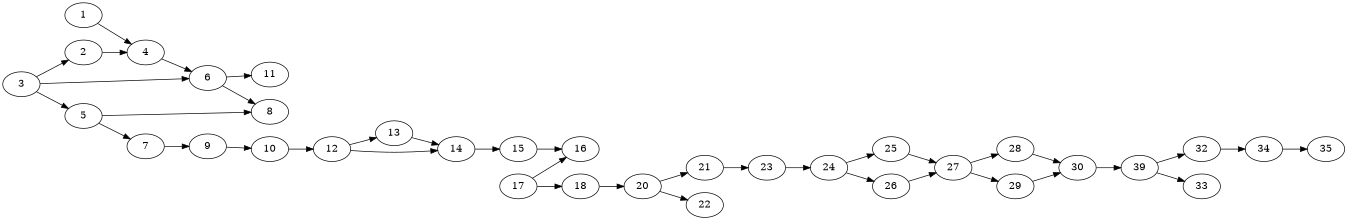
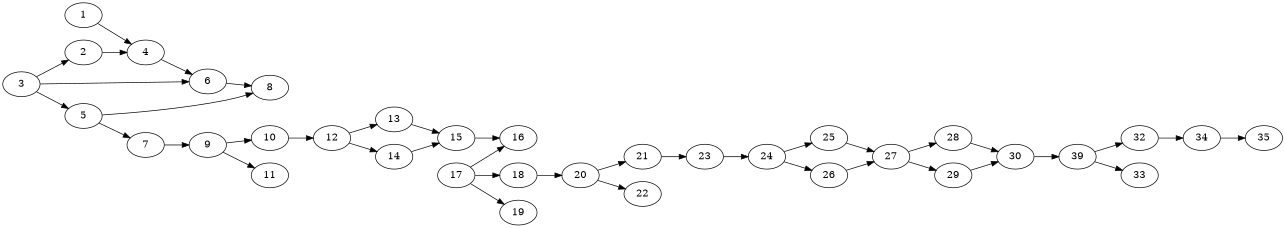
edge "6" -> "11": now "9" -> "11"
edge "13" -> "14": now "13" -> "15"
node "19": added
